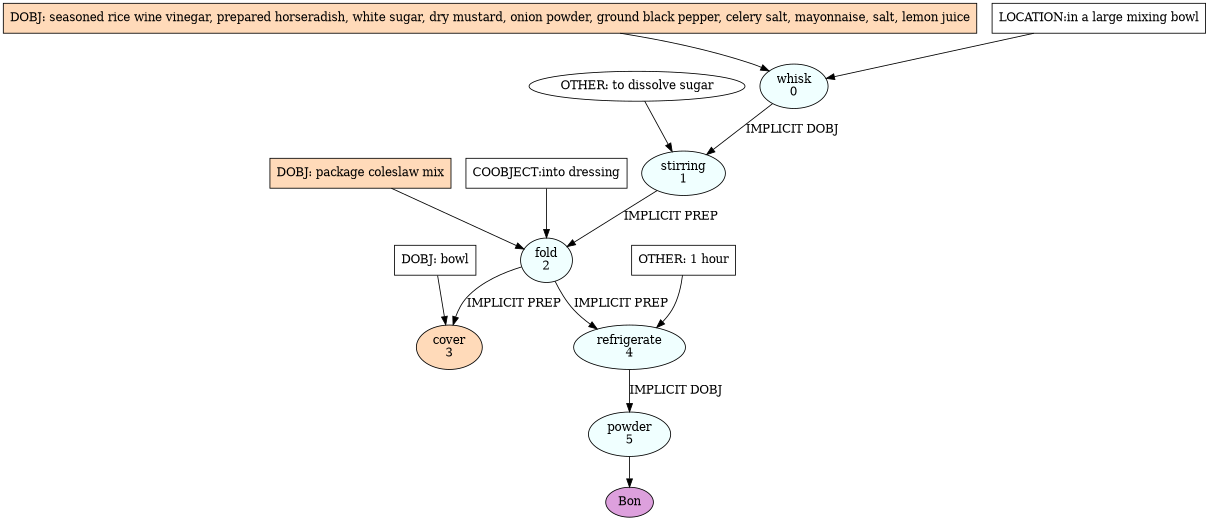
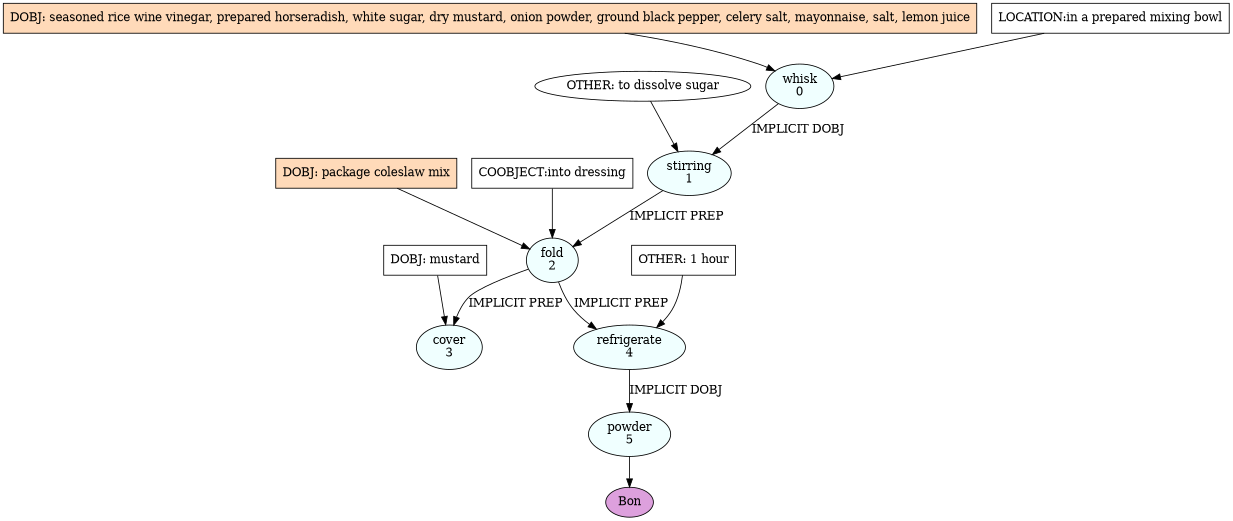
node "LOCATION:in a large mixing bowl": label "LOCATION:in a large mixing bowl" -> "LOCATION:in a prepared mixing bowl"
node "DOBJ: bowl": label "DOBJ: bowl" -> "DOBJ: mustard"
node "cover 3": fillcolor peachpuff -> azure
